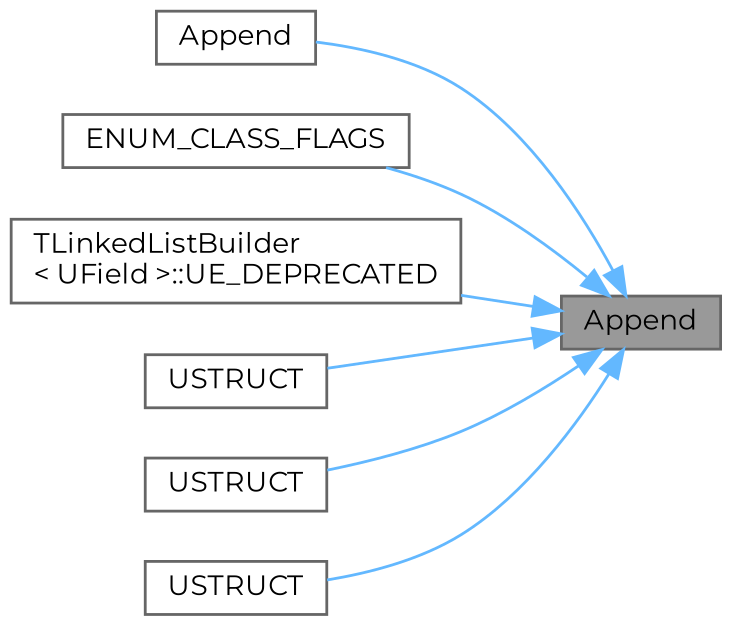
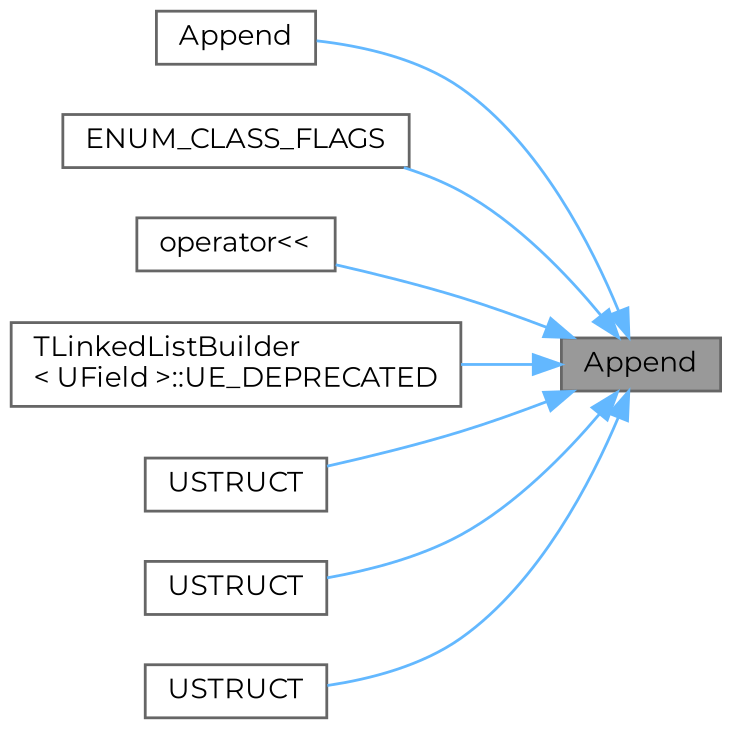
node "operator<<": added
